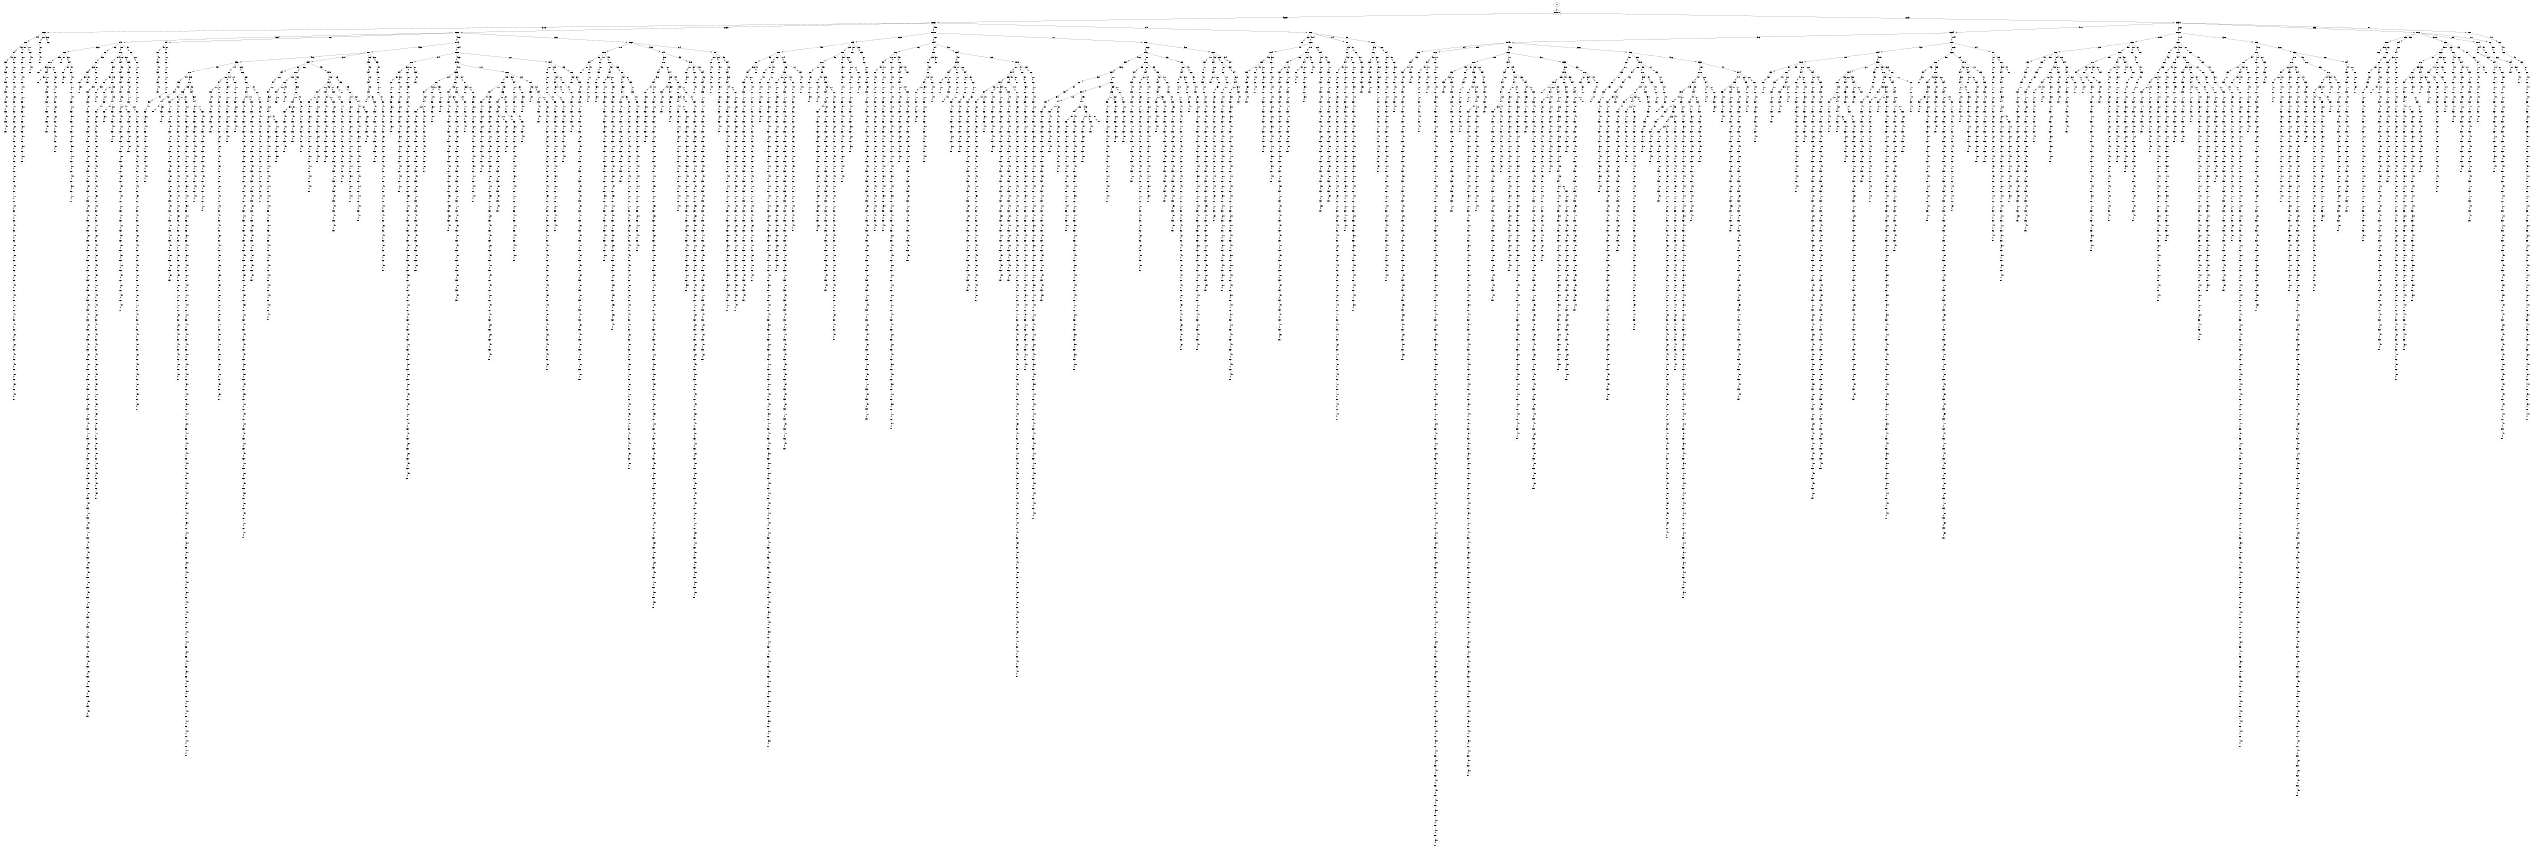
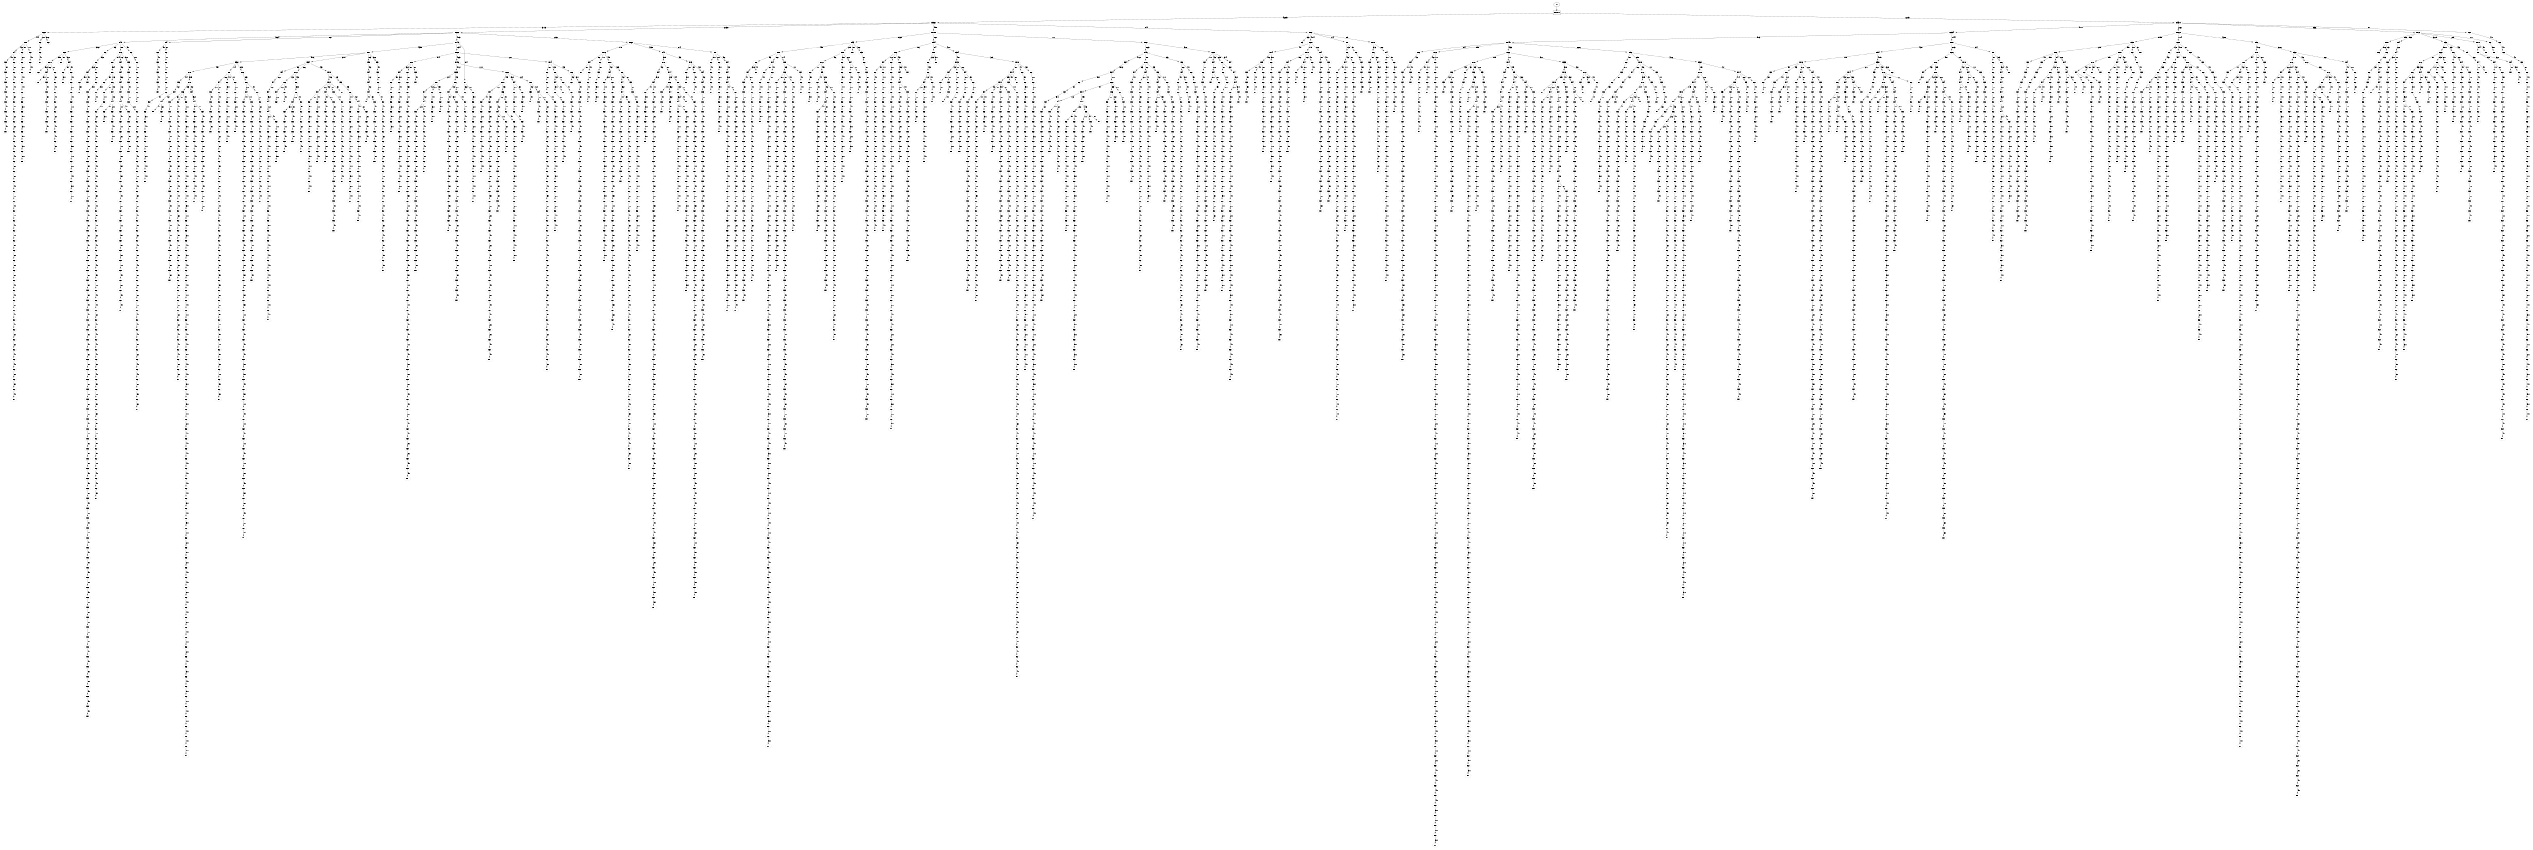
edge "#23" -> "#7": now "#146" -> "#7"
